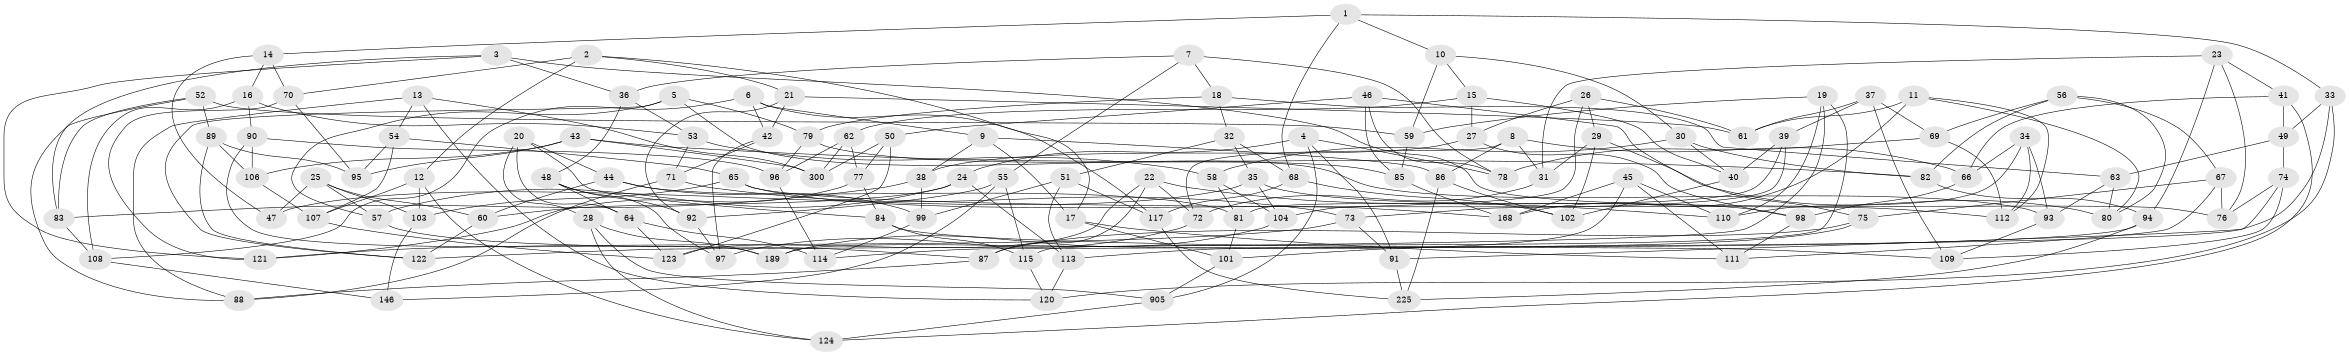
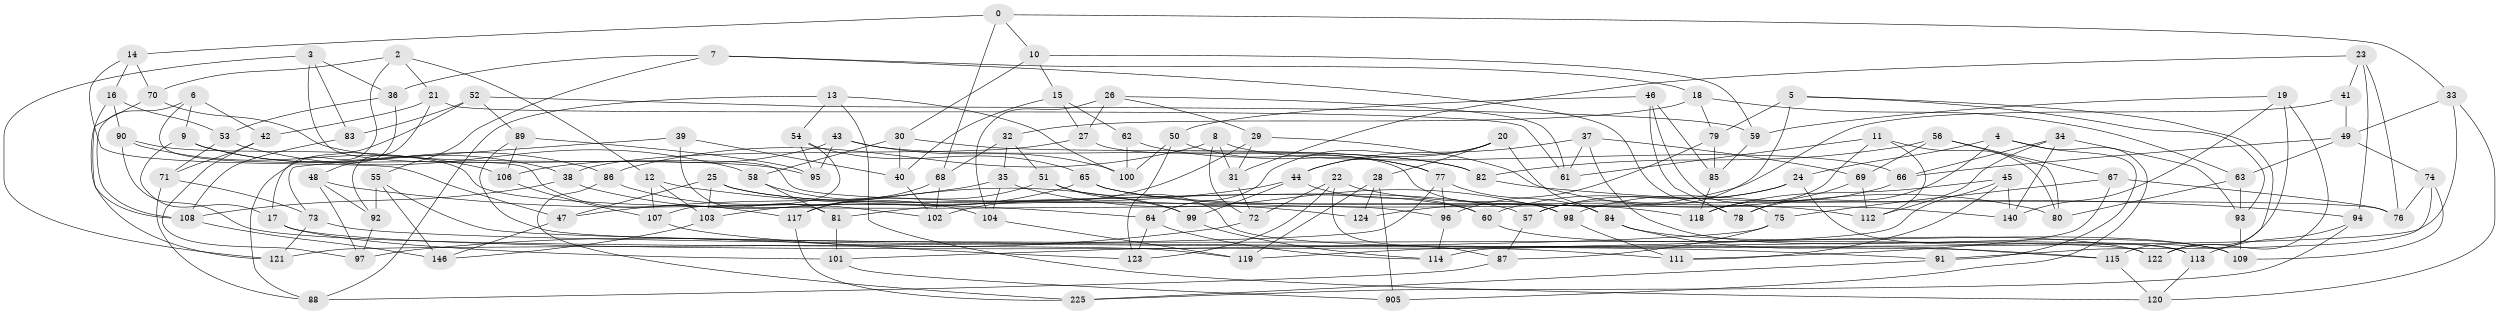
node "1": label "1" -> "0"
edge "41" -- "66": now "49" -- "66"
edge "37" -- "39": now "37" -- "44"
edge "62" -- "96": now "77" -- "96"
node "300": label "300" -> "100"
edge "38" -- "83": now "38" -- "108"
node "168": label "168" -> "118"
node "110": label "110" -> "140"
edge "47" -- "146": added
node "189": label "189" -> "119"
edge "905" -- "124": removed
